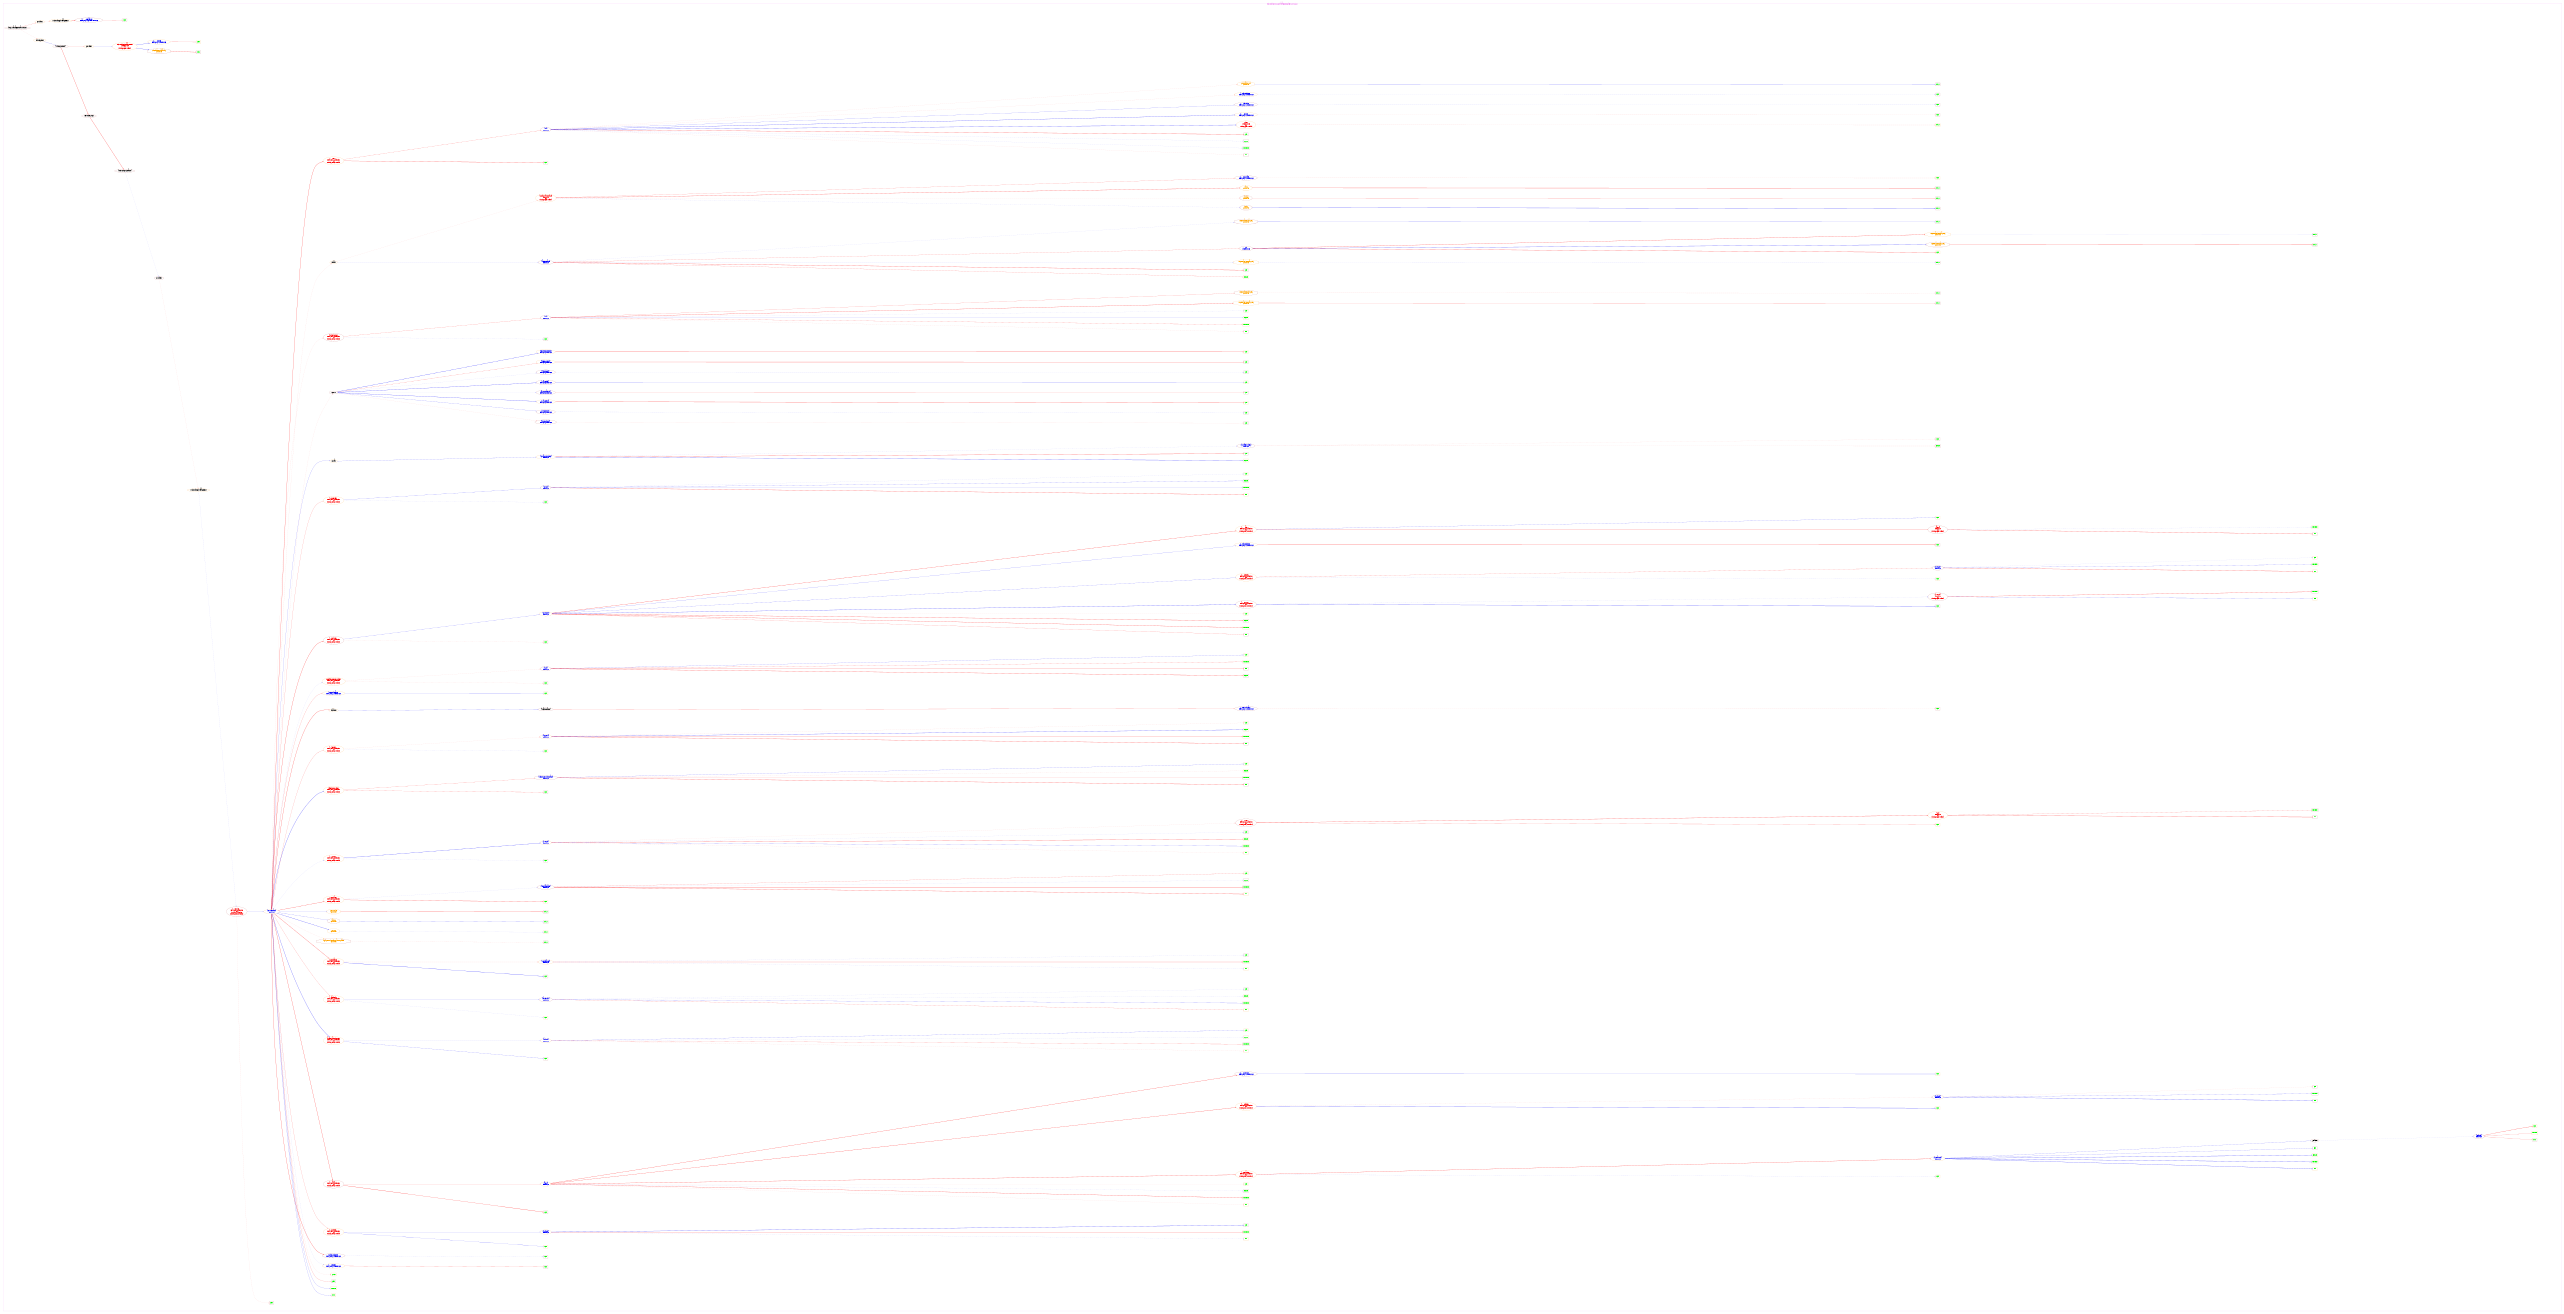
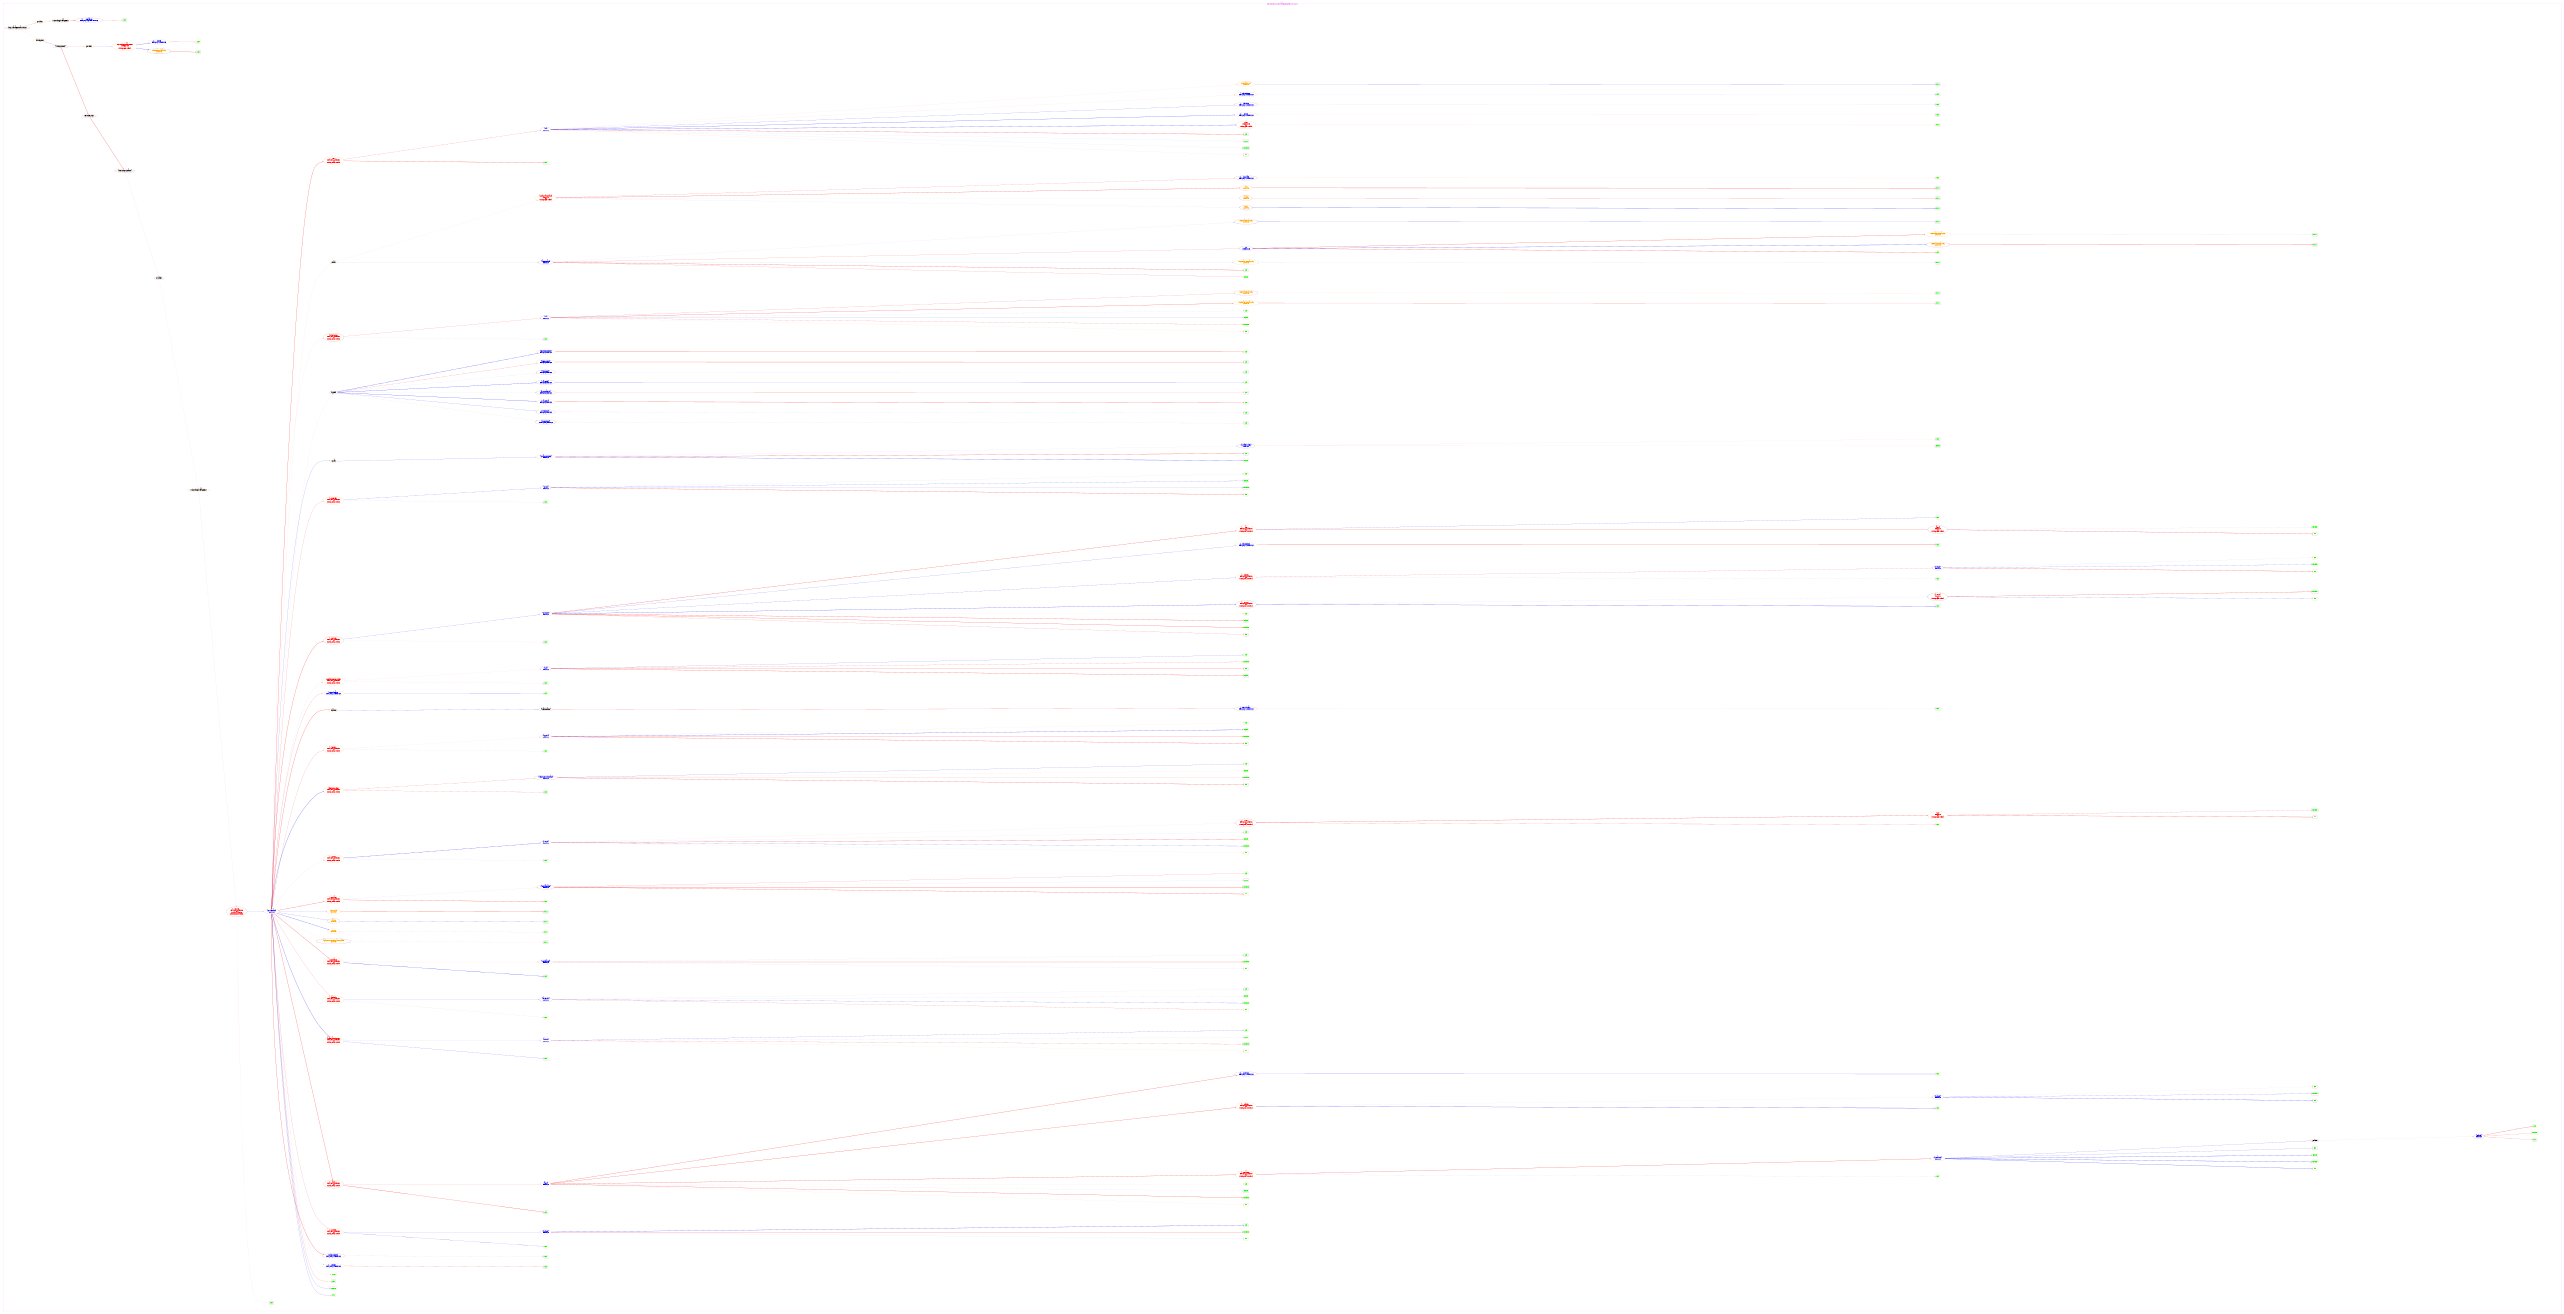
node "/reports": label "/reports" -> "/byGeoId"
node "/{byProductId} Read-Only Resource": label "/{byProductId} Read-Only Resource" -> "/{byProductId} Method-Only Resource"
